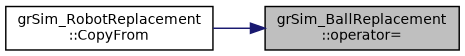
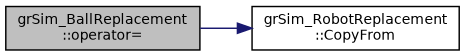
edge "grSim_RobotReplacement ::CopyFrom" -> "grSim_BallReplacement ::operator=": reversed
